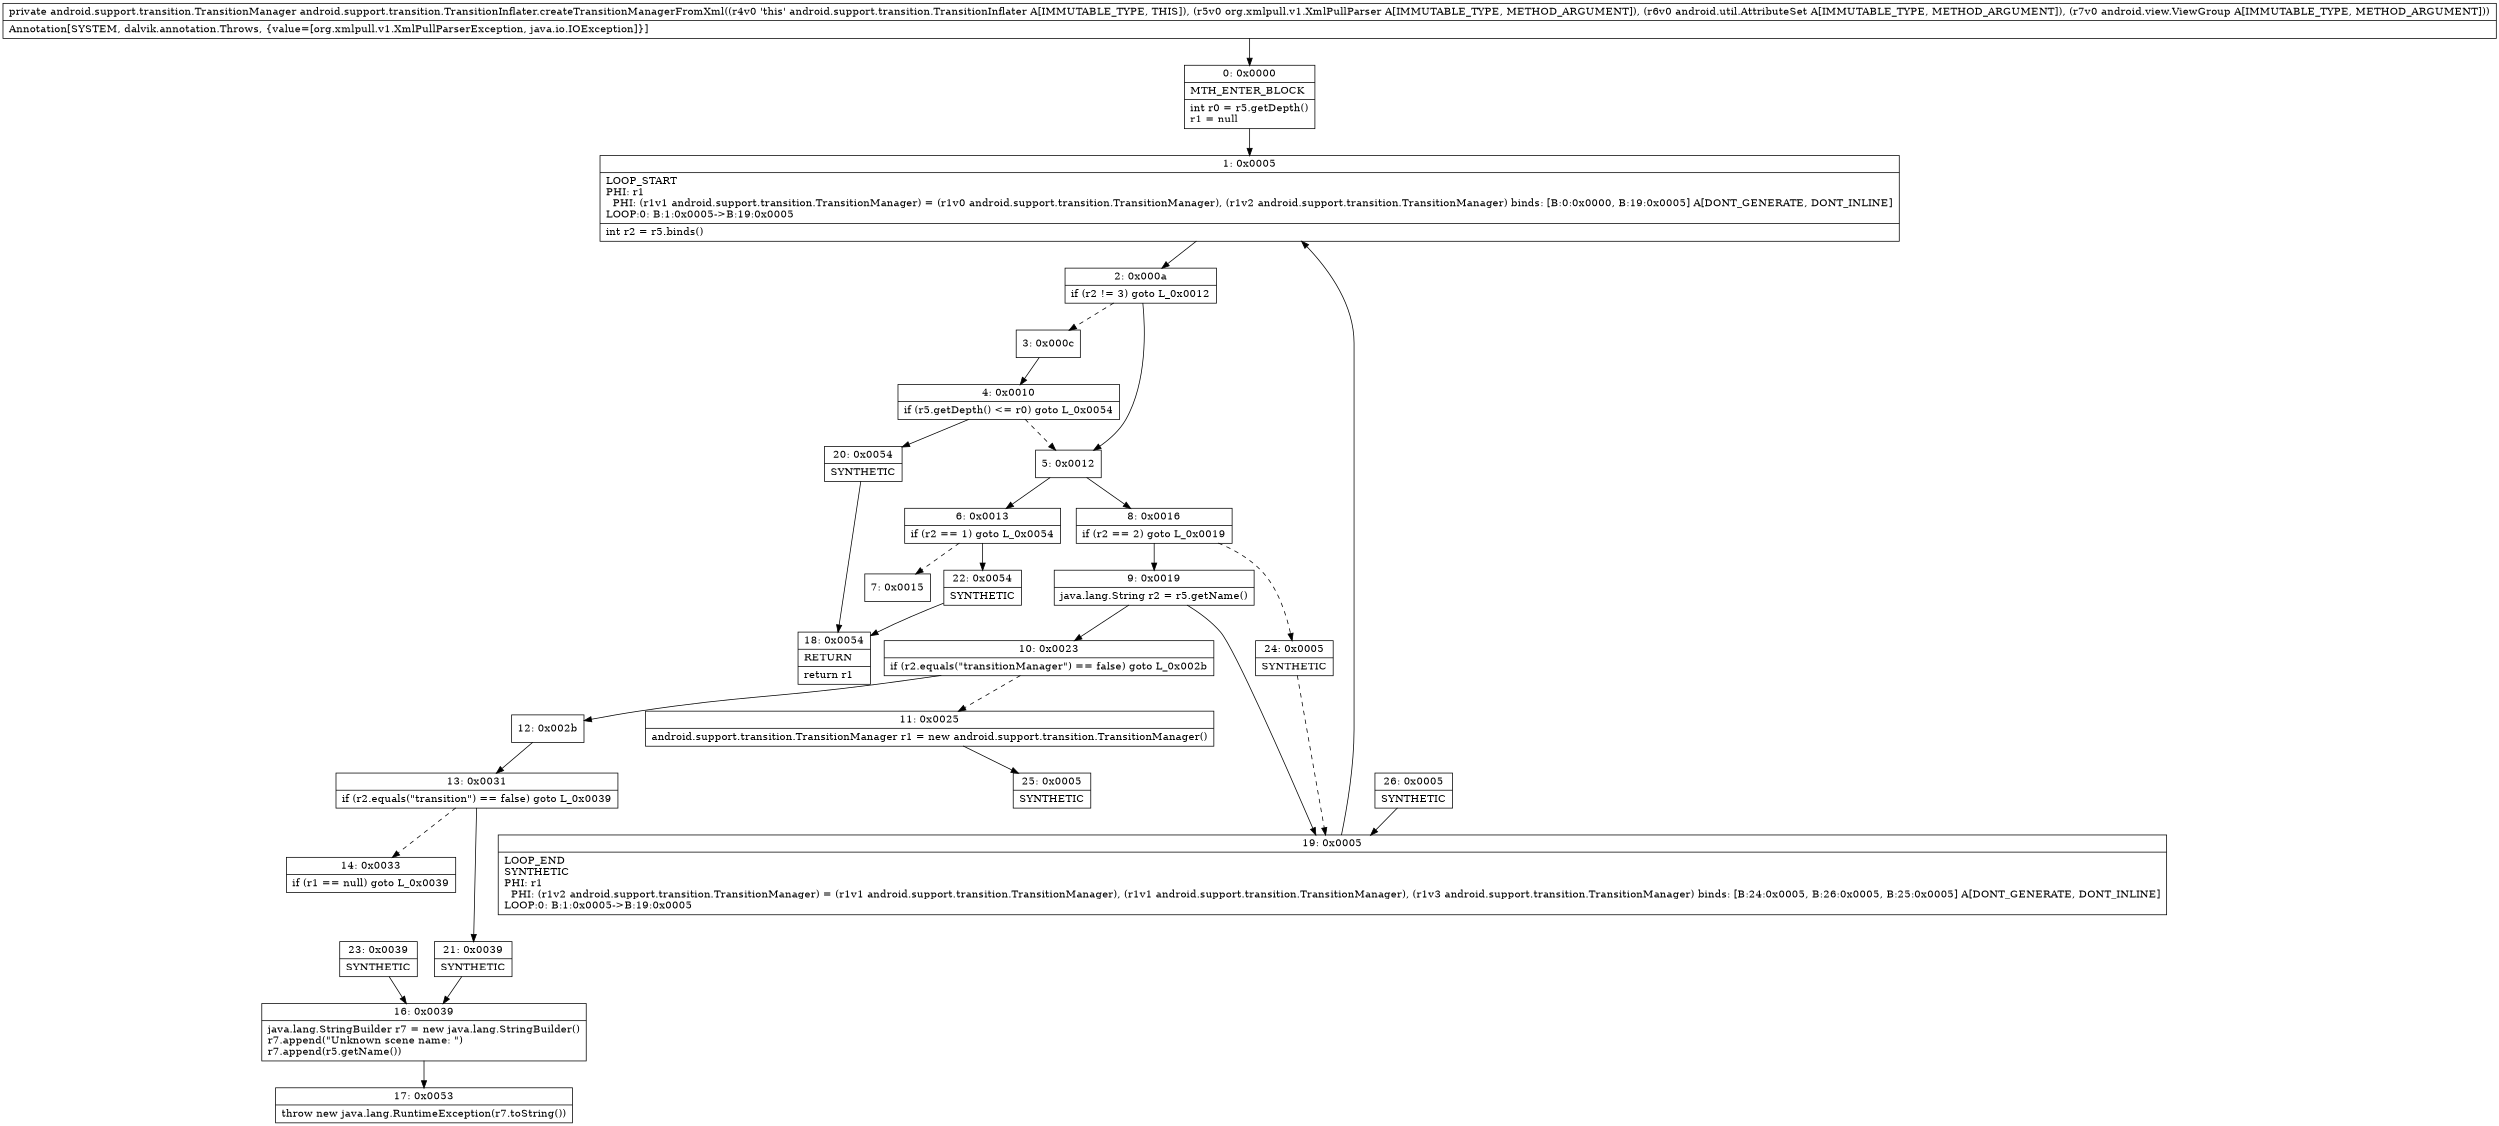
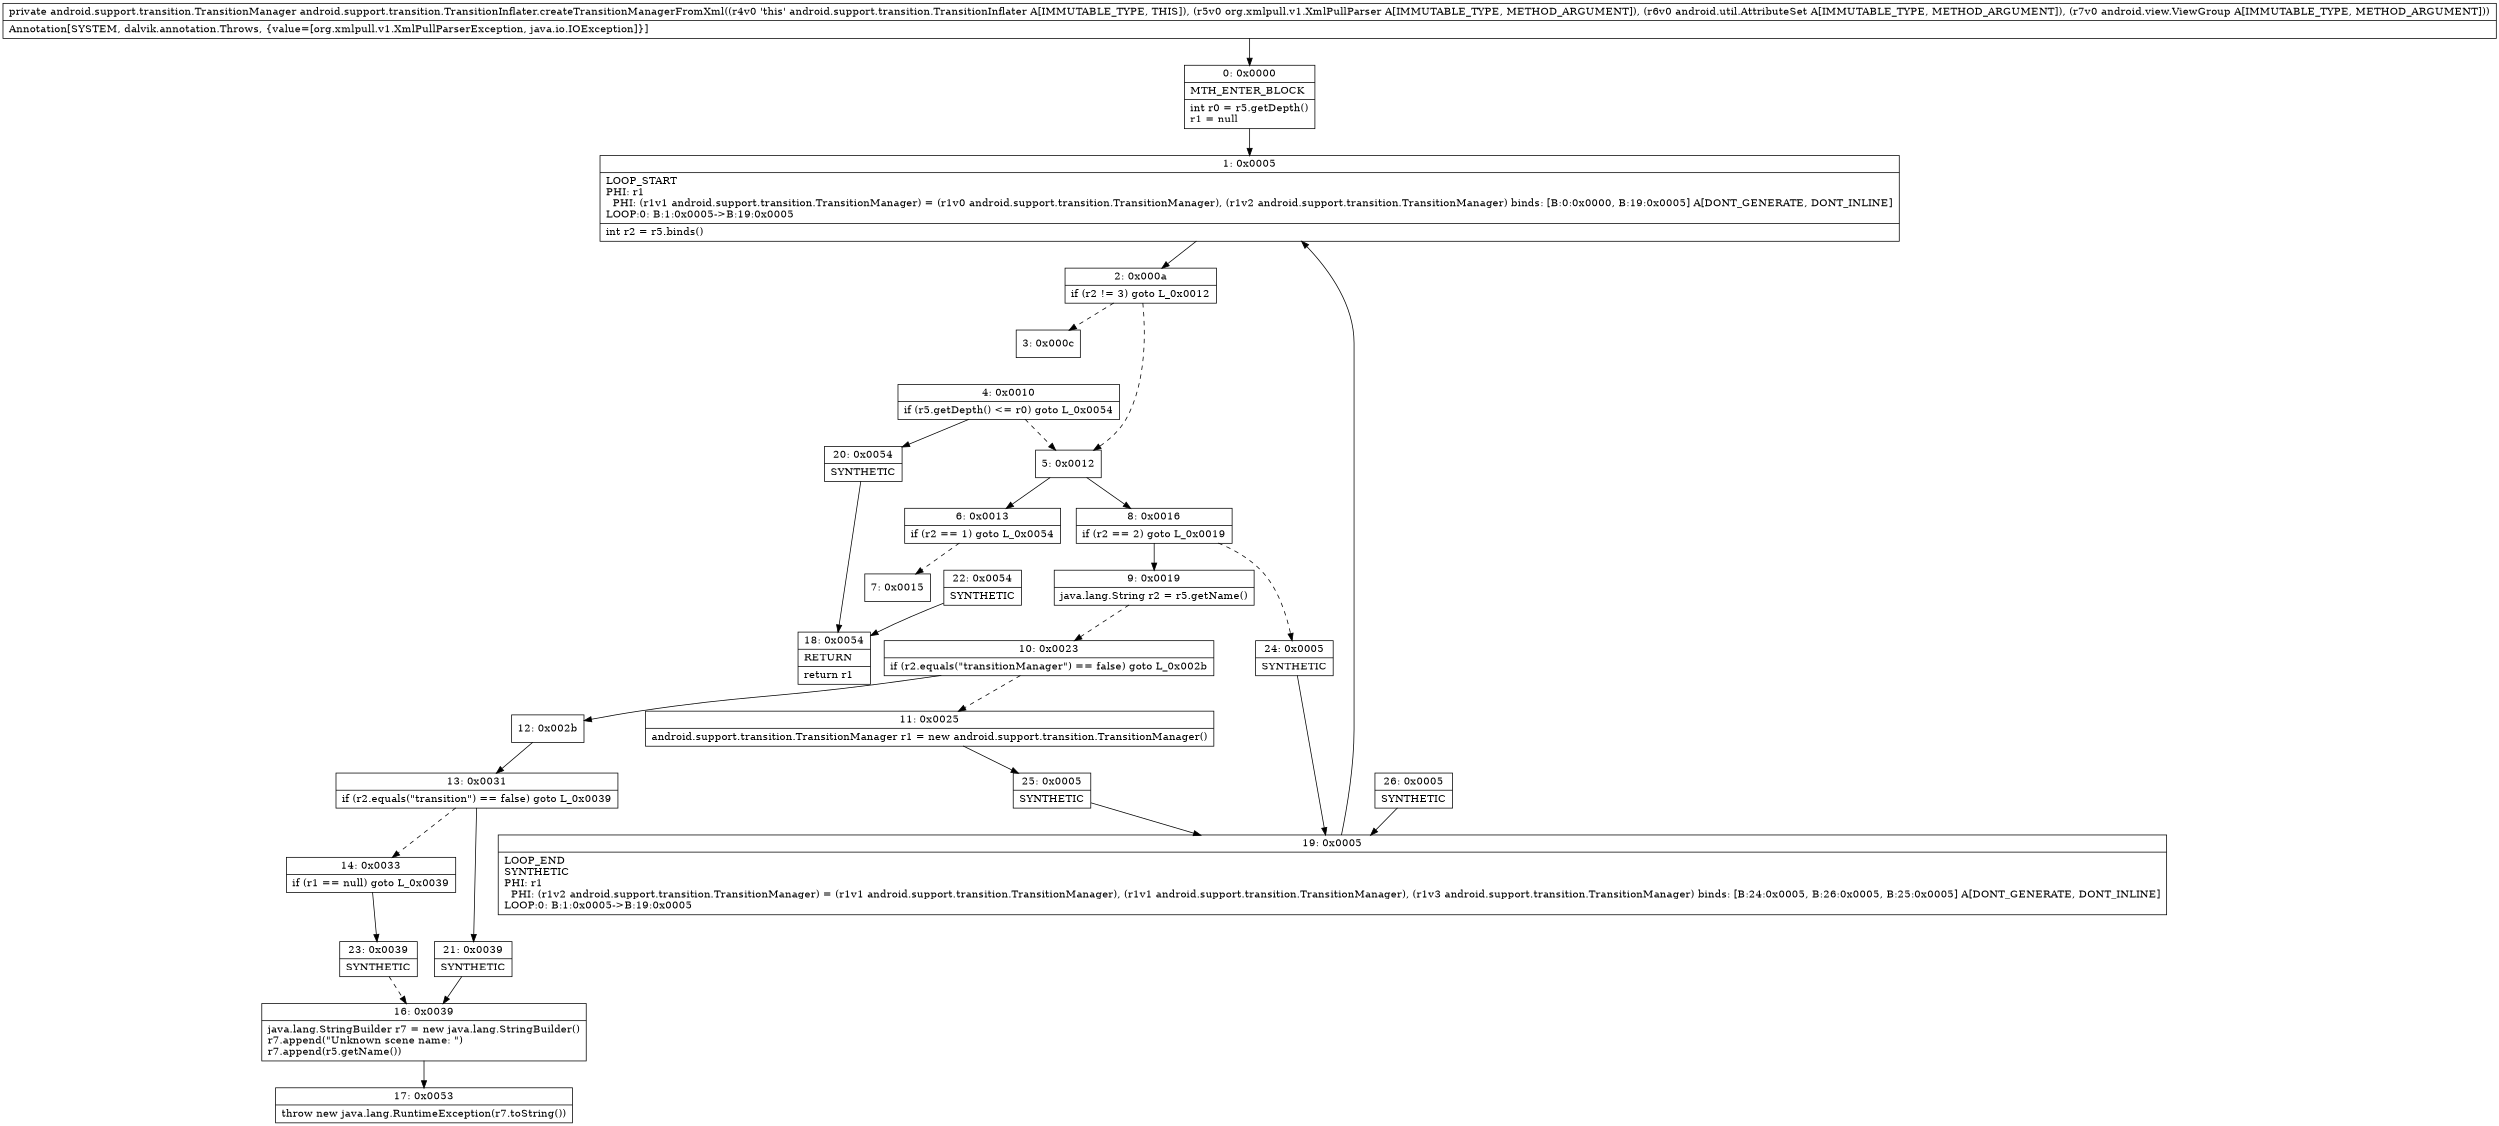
edge "3: 0x000c" -> "4: 0x0010": removed
edge "2: 0x000a" -> "5: 0x0012": style solid -> dashed
edge "6: 0x0013" -> "22: 0x0054": removed
edge "9: 0x0019" -> "10: 0x0023": style solid -> dashed
edge "9: 0x0019" -> "19: 0x0005": now "25: 0x0005" -> "19: 0x0005"
edge "24: 0x0005" -> "19: 0x0005": style dashed -> solid
edge "14: 0x0033" -> "23: 0x0039": added
edge "23: 0x0039" -> "16: 0x0039": style solid -> dashed
